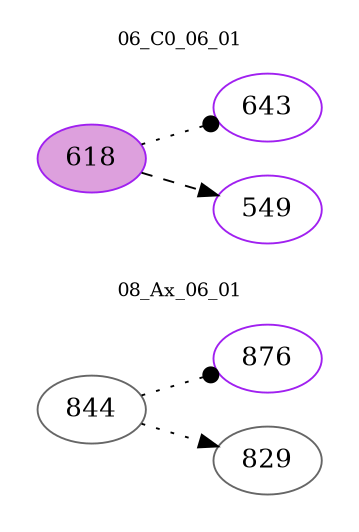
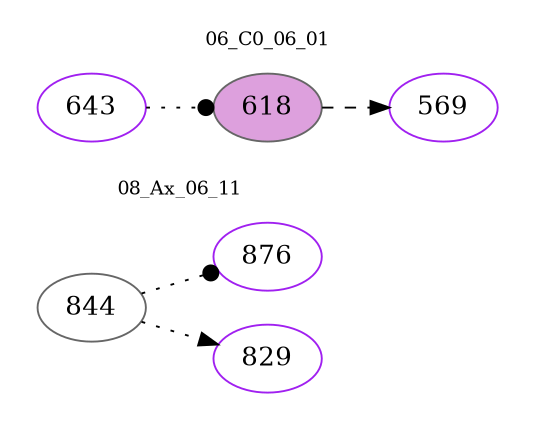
edge "618" -> "643": reversed
node "618": color purple -> gray40
node "549": label "549" -> "569"
cluster "08_Ax_06_01": label "08_Ax_06_01" -> "08_Ax_06_11"
node "829": color gray40 -> purple
